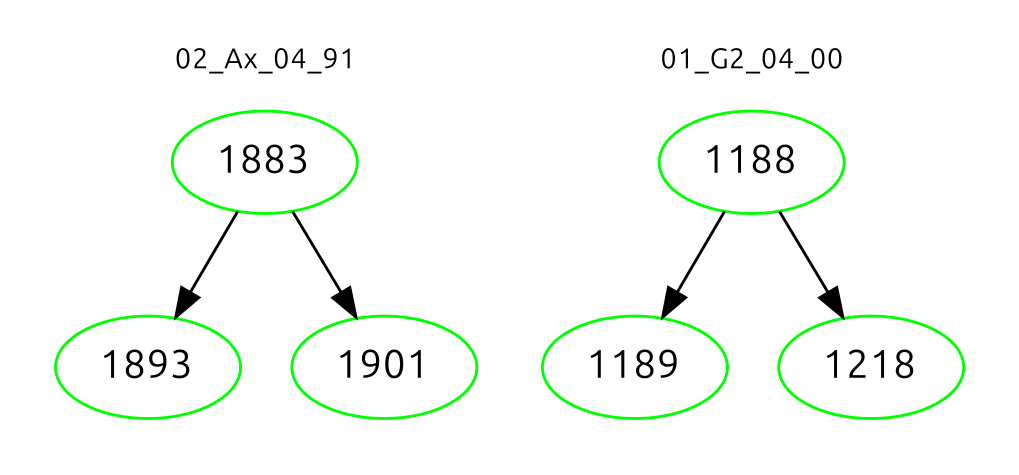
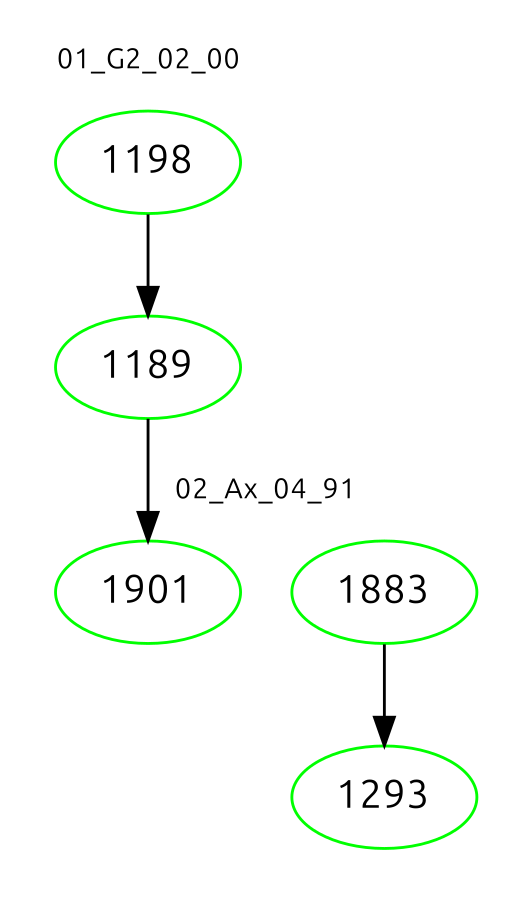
cluster "01_G2_04_00": label "01_G2_04_00" -> "01_G2_02_00"
node "1188": label "1188" -> "1198"
edge "1883" -> "1901": now "1189" -> "1901"
node "1893": label "1893" -> "1293"
node "1218": removed
